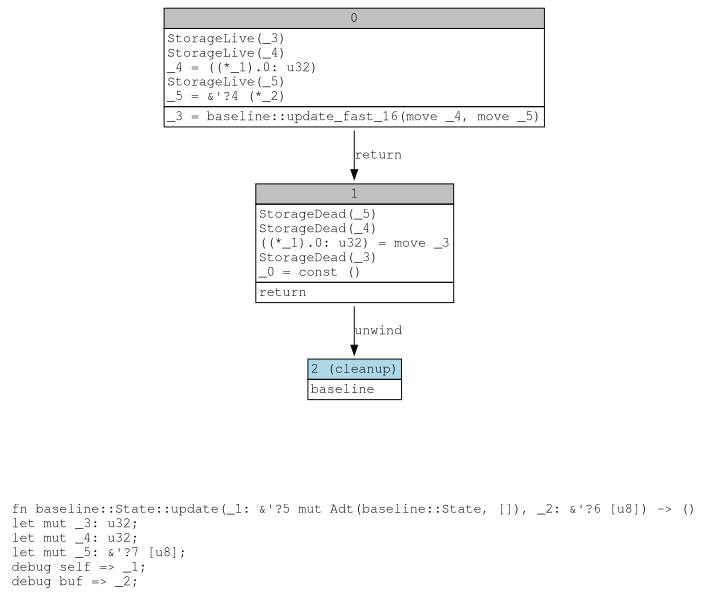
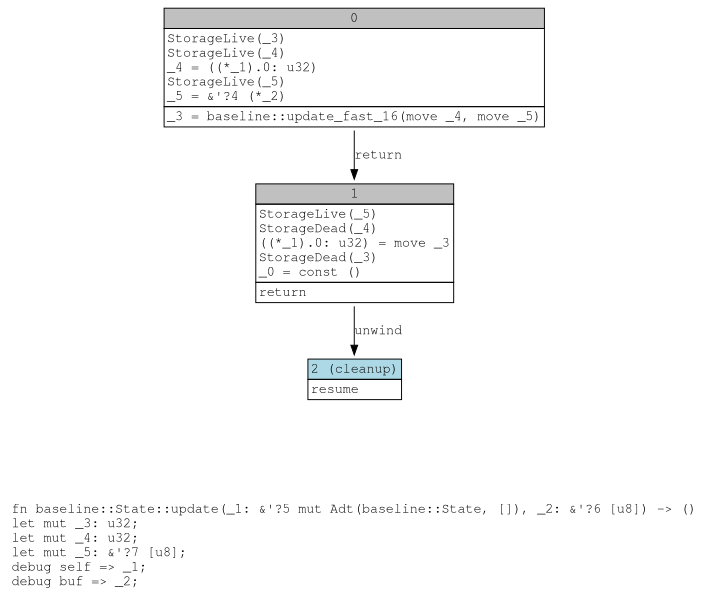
node "1": text "StorageDead(_5)" -> "StorageLive(_5)"
node "2 (cleanup)": text "baseline" -> "resume"
